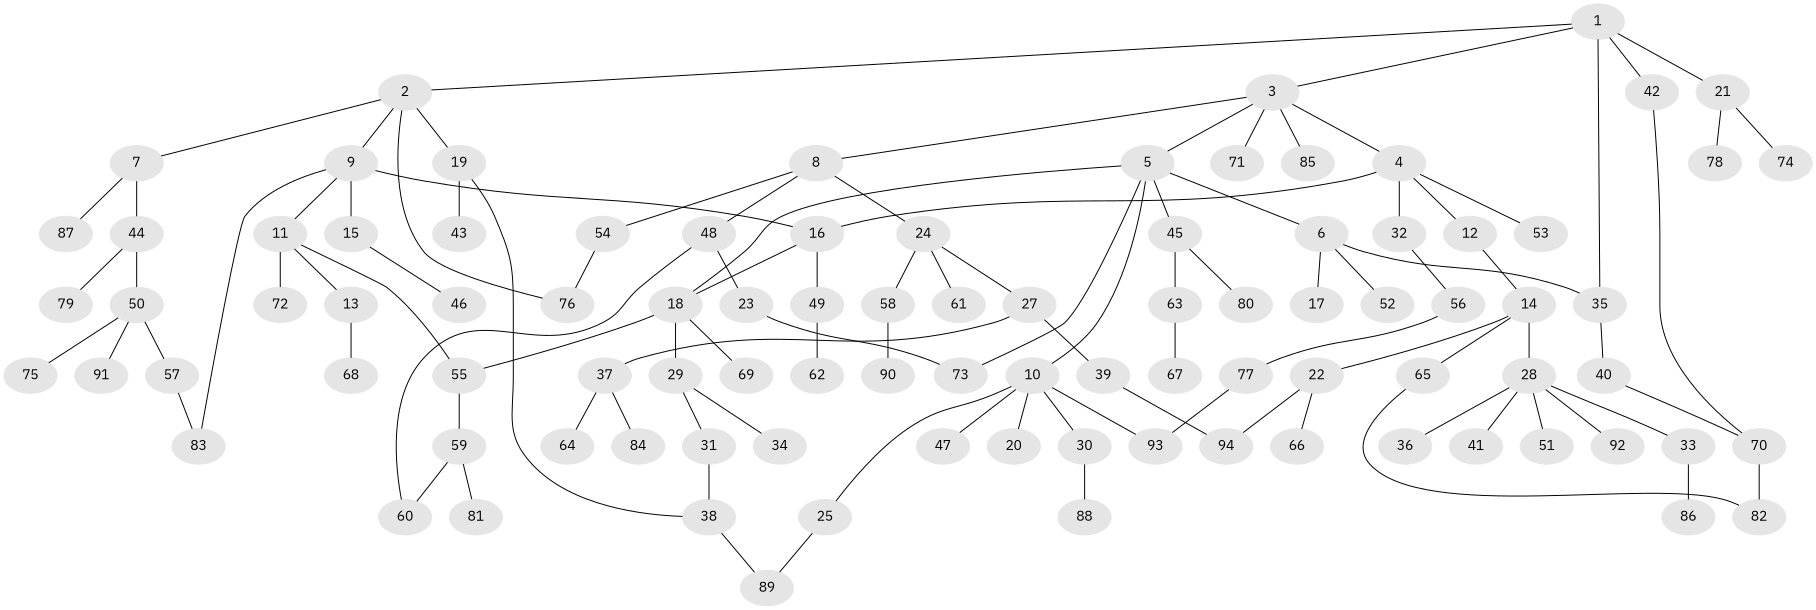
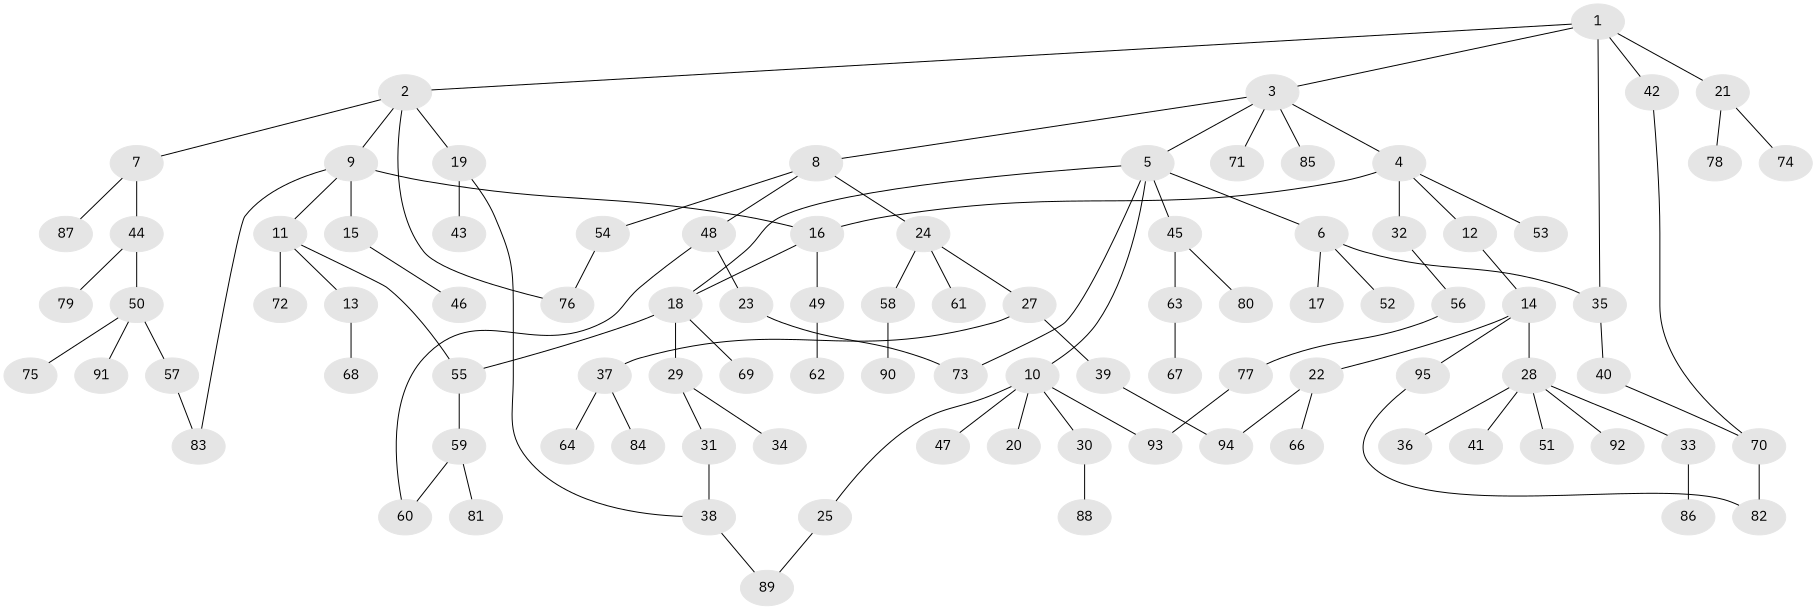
node "65": label "65" -> "95"
